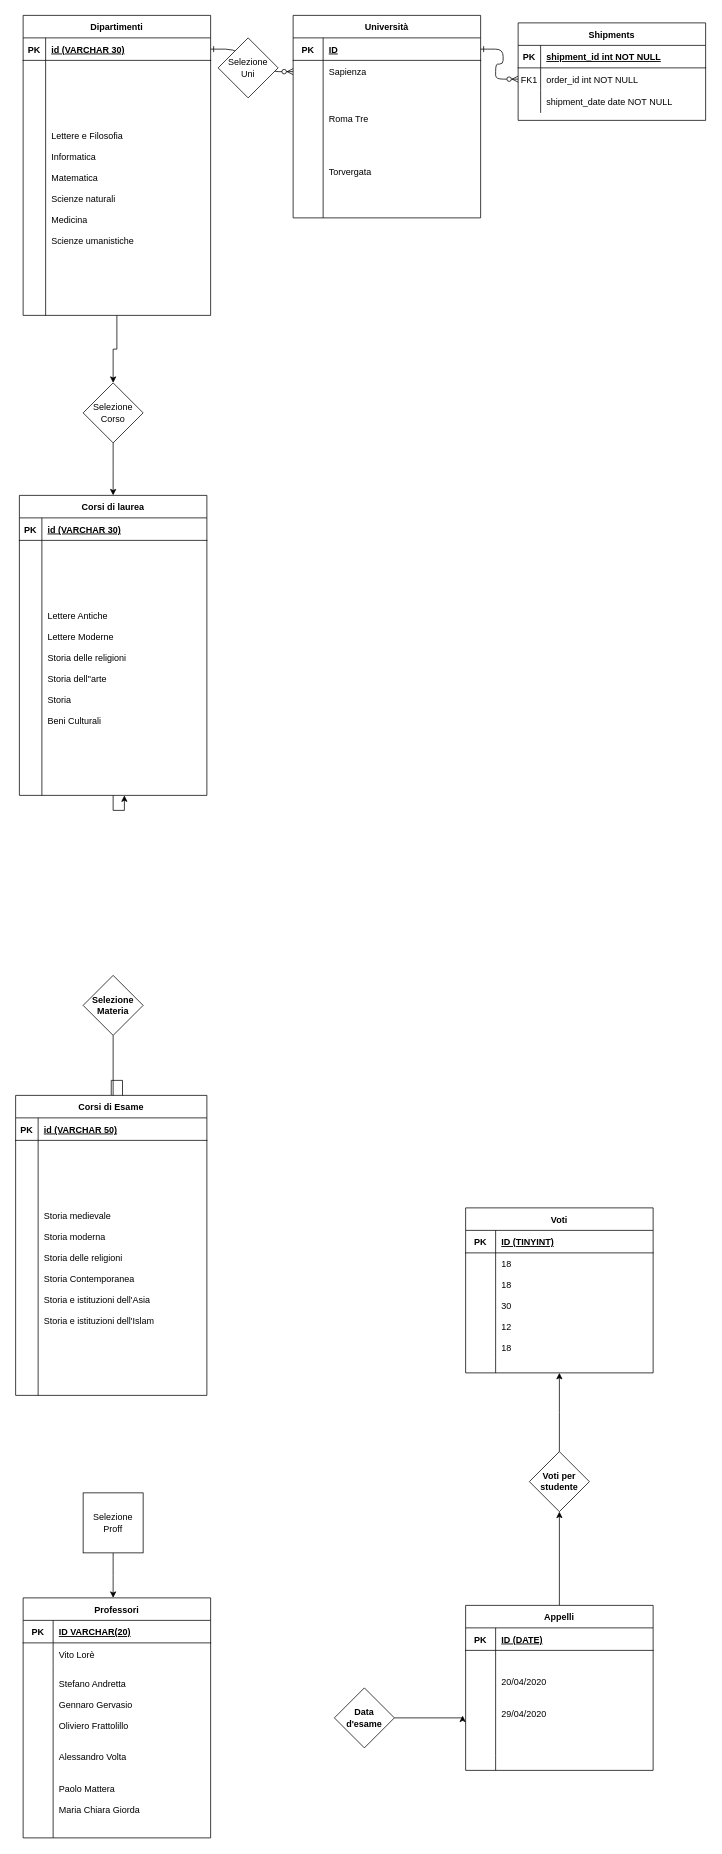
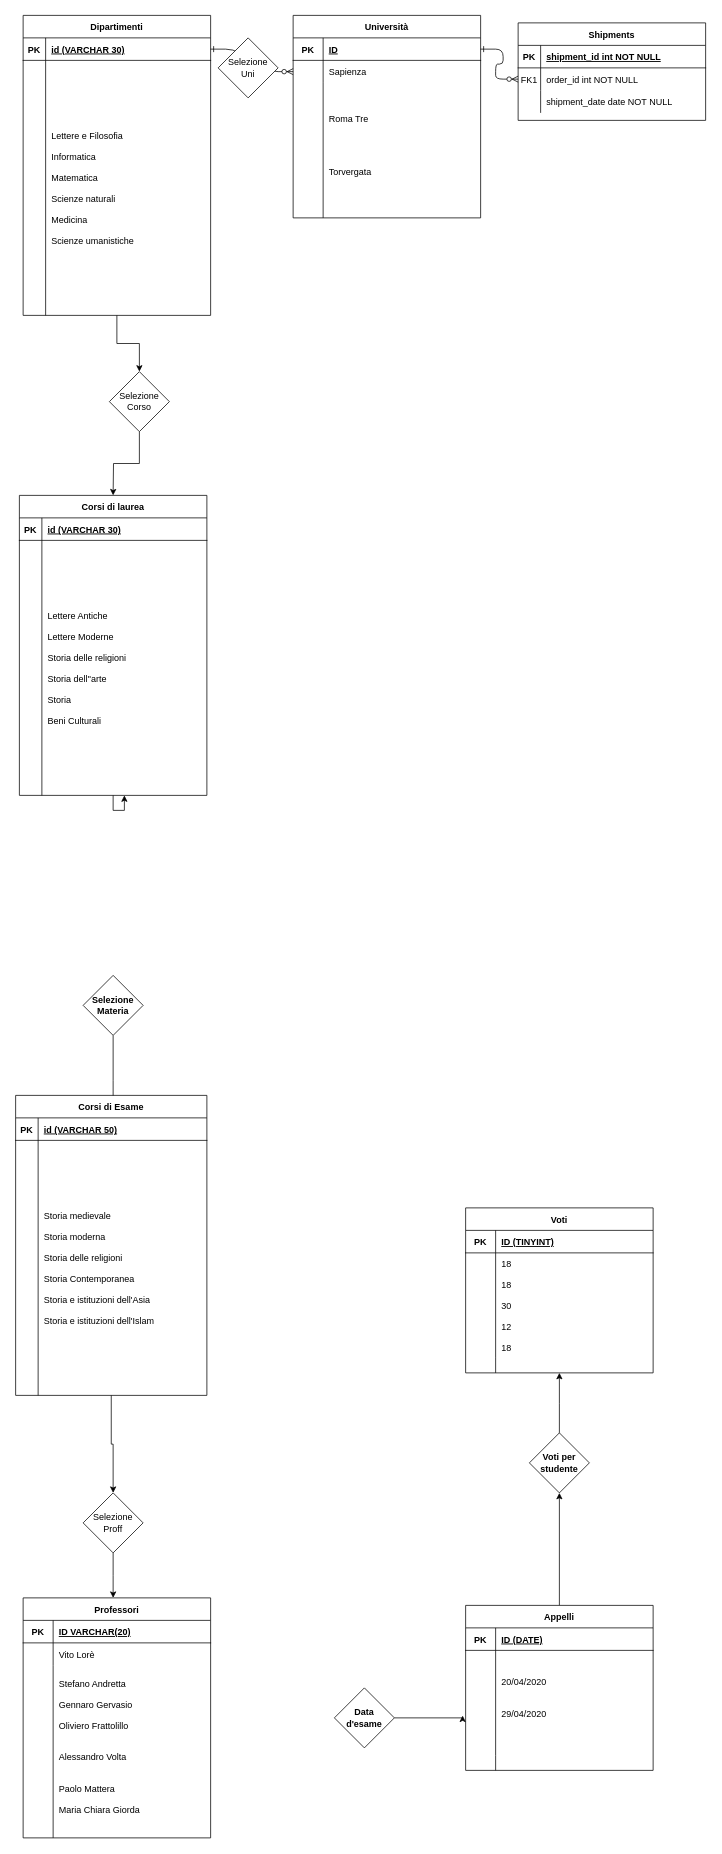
node "Selezione Corso": moved (113, 413) -> (139, 402)
edge "Corsi di Esame" -> "id (VARCHAR 50)": now "Corsi di Esame" -> "Selezione Proff"
node "Voti per studente": moved (559, 1482) -> (559, 1463)
node "Selezione Proff": shape rectangle -> diamond
